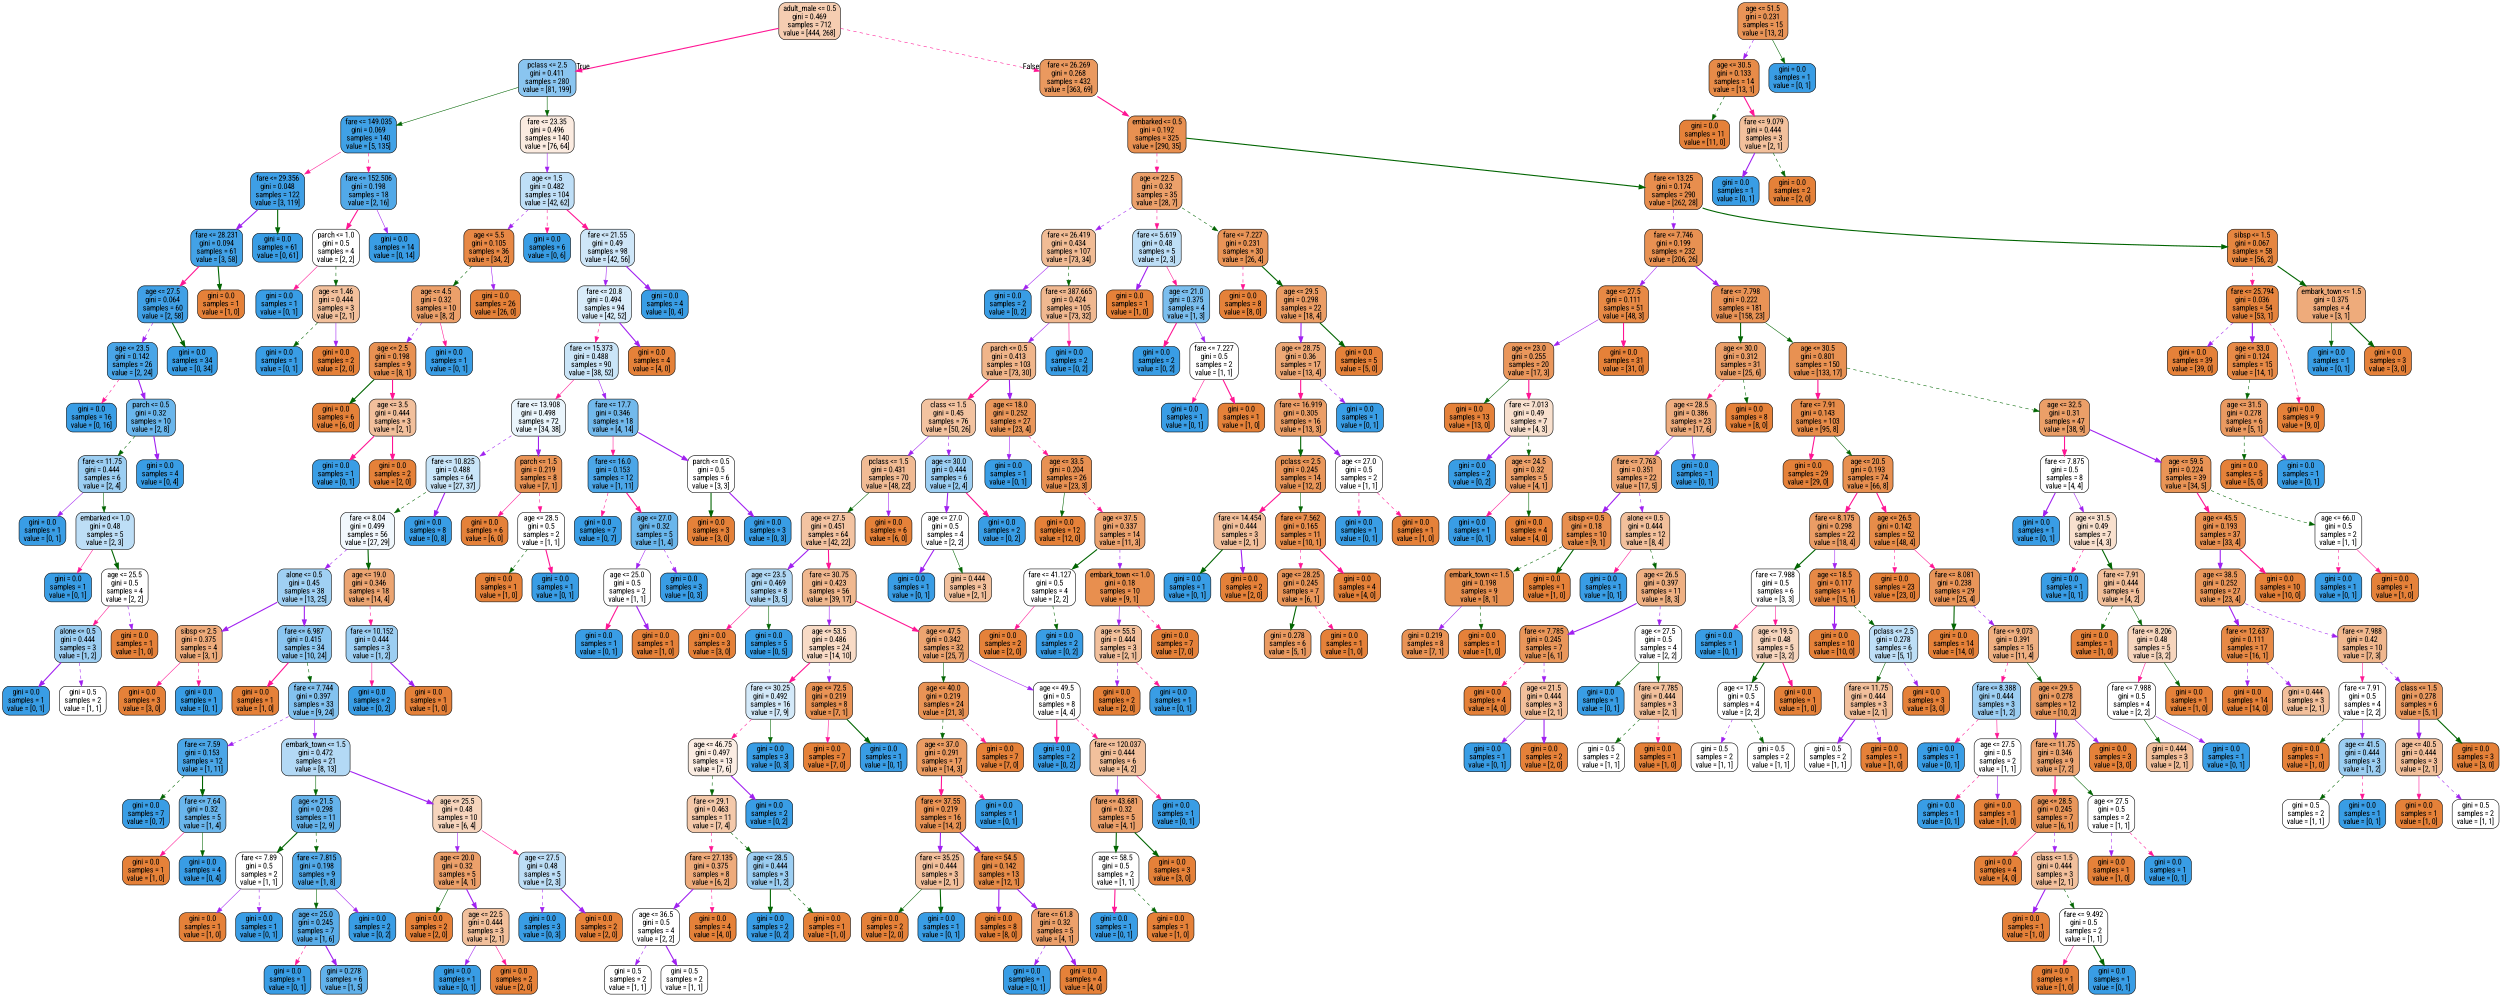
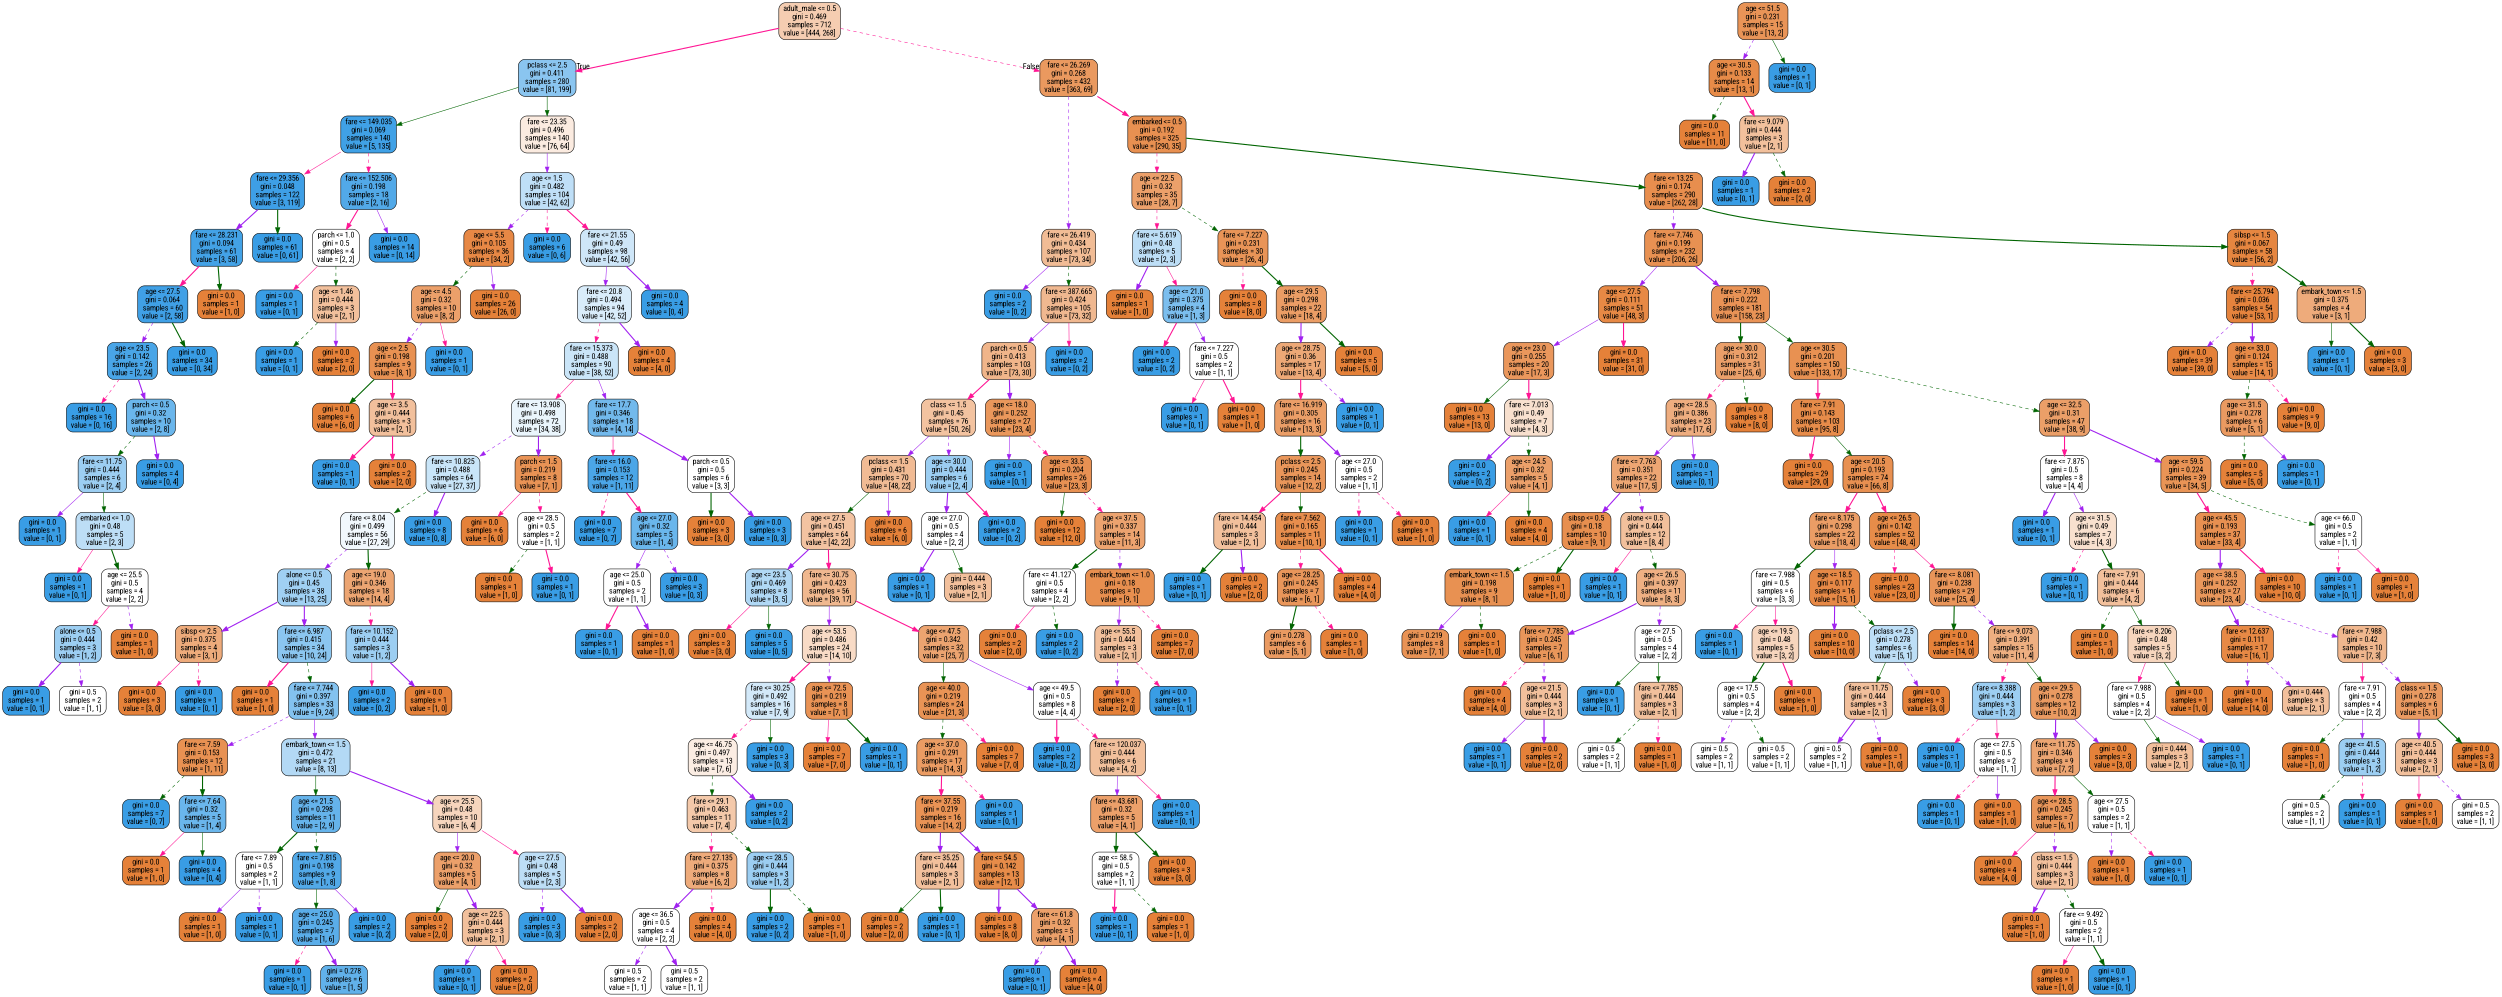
edge "age <= 22.5 gini = 0.32 samples = 35 value = [28, 7]" -> "fare <= 26.419 gini = 0.434 samples = 107 value = [73, 34]": now "fare <= 26.269 gini = 0.268 samples = 432 value = [363, 69]" -> "fare <= 26.419 gini = 0.434 samples = 107 value = [73, 34]"
edge "fare <= 25.794 gini = 0.036 samples = 54 value = [53, 1]" -> "gini = 0.0 samples = 9 value = [9, 0]": now "age <= 33.0 gini = 0.124 samples = 15 value = [14, 1]" -> "gini = 0.0 samples = 9 value = [9, 0]"
node "age <= 30.5 gini = 0.801 samples = 150 value = [133, 17]": label "age <= 30.5 gini = 0.801 samples = 150 value = [133, 17]" -> "age <= 30.5 gini = 0.201 samples = 150 value = [133, 17]"
node "fare <= 7.59 gini = 0.153 samples = 12 value = [1, 11]": fillcolor #4ba6e7 -> #e89152
